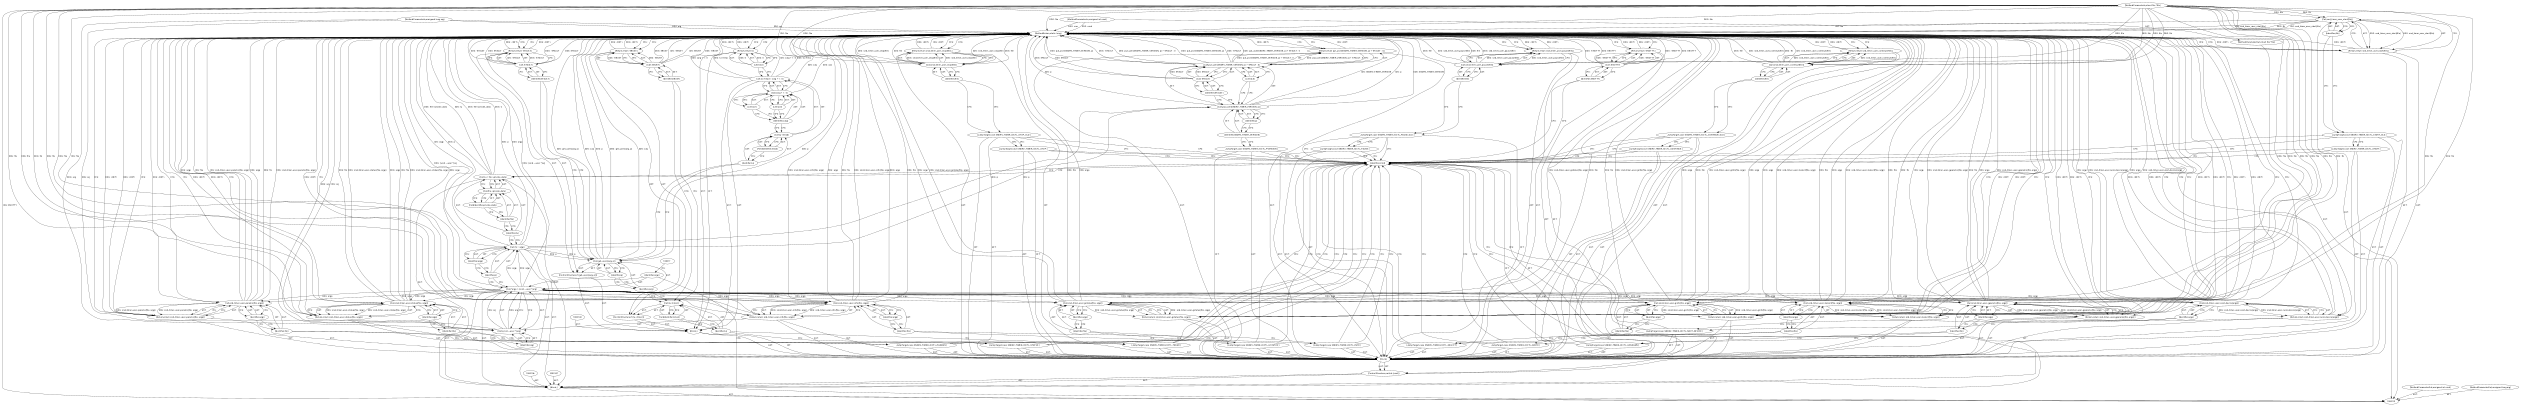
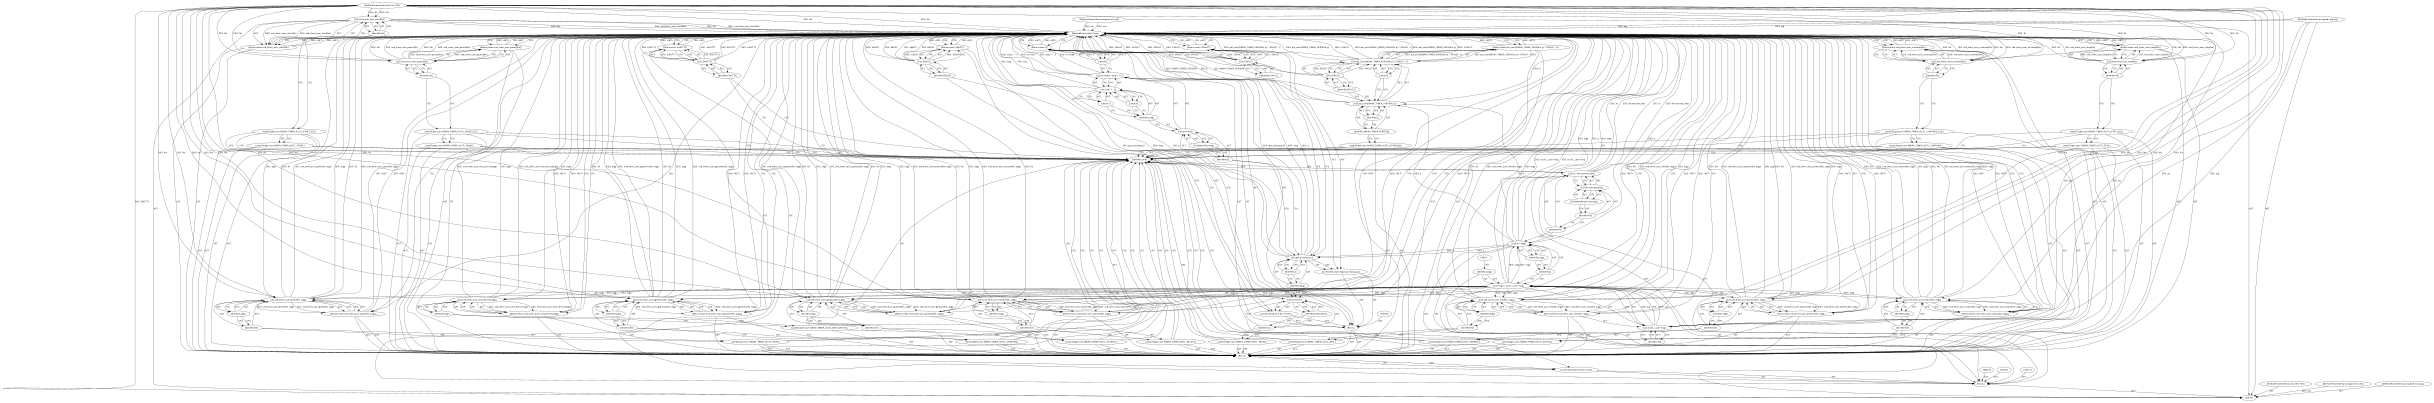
edge "(MethodParameterIn,unsigned int cmd)" -> "(MethodParameterOut,struct file *file)": now "(MethodParameterIn,unsigned int cmd)" -> "1000101"
edge "(MethodParameterIn,unsigned long arg)" -> "1000101": added, label "AST:"
node "1000113": added
edge "(MethodParameterOut,unsigned int cmd)" -> "1000101": label "AST: " -> "DDG: xarg"
